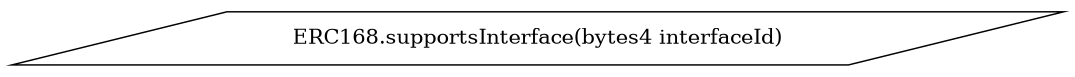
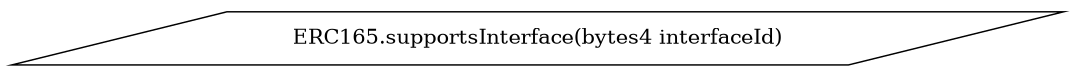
node "ERC168.supportsInterface(bytes4 interfaceId)": label "ERC168.supportsInterface(bytes4 interfaceId)" -> "ERC165.supportsInterface(bytes4 interfaceId)"
